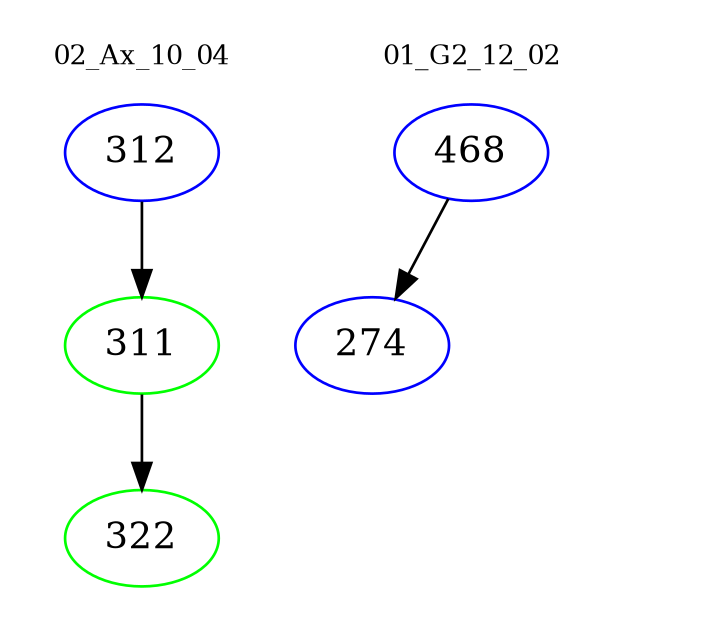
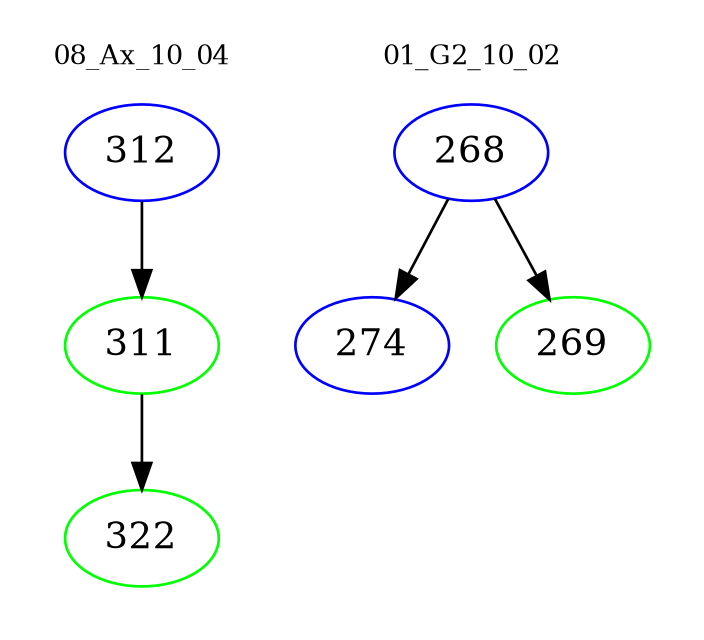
cluster "02_Ax_10_04": label "02_Ax_10_04" -> "08_Ax_10_04"
cluster "01_G2_12_02": label "01_G2_12_02" -> "01_G2_10_02"
node "468": label "468" -> "268"
node "269": added
